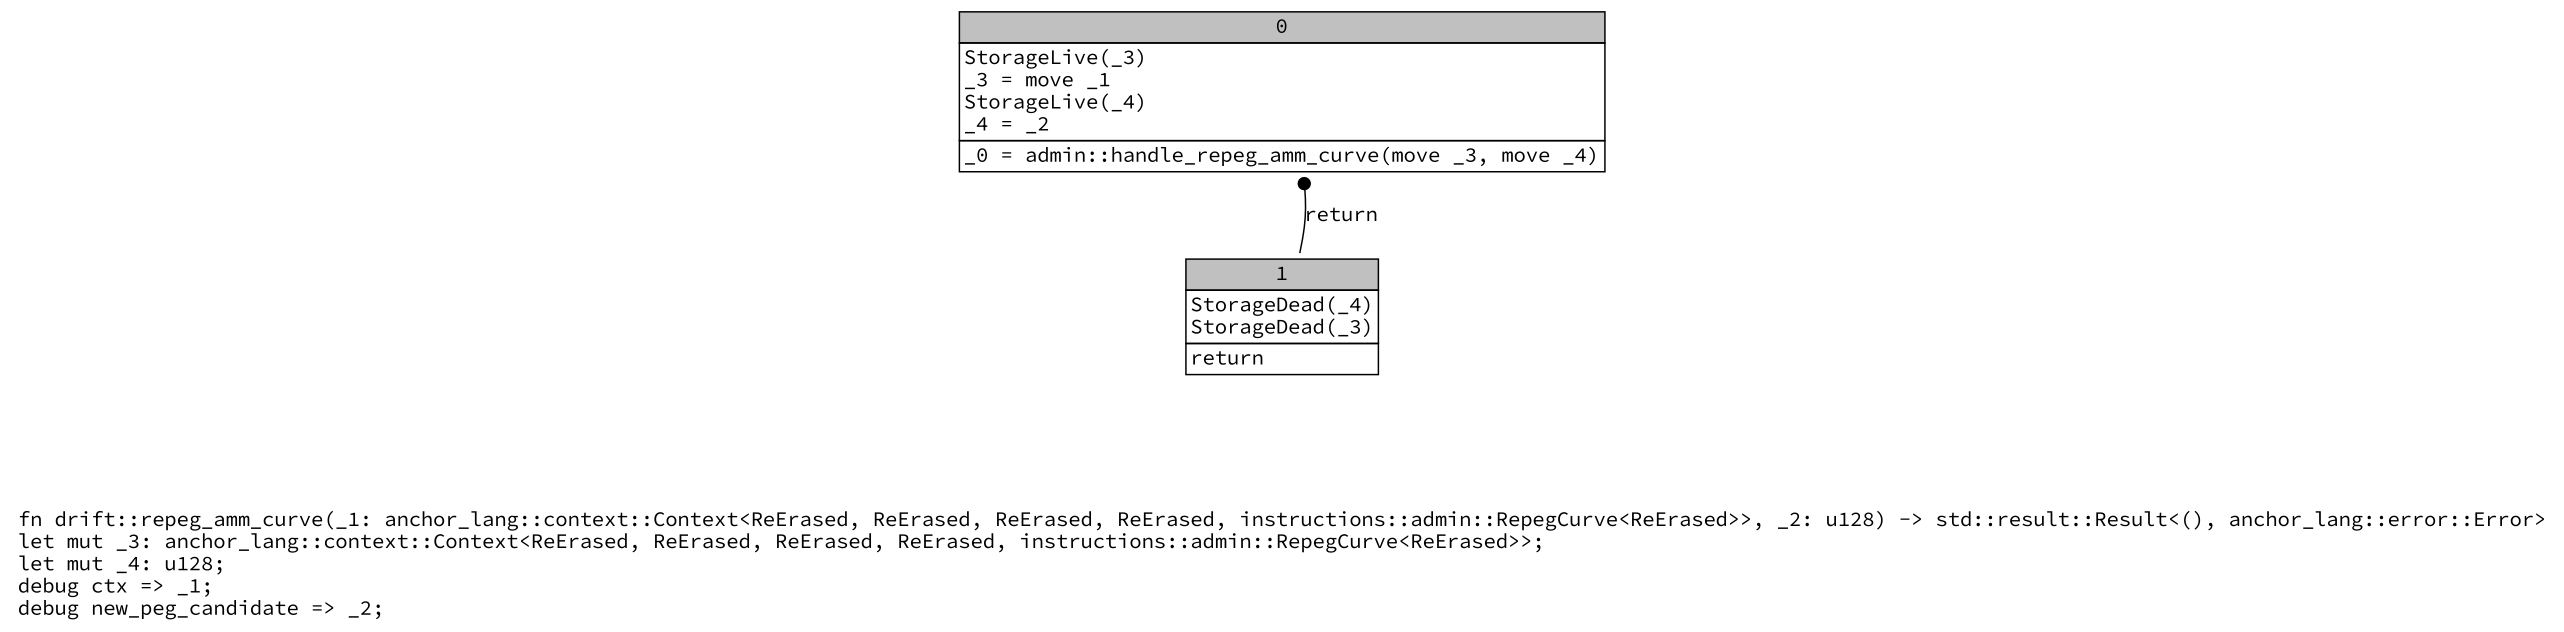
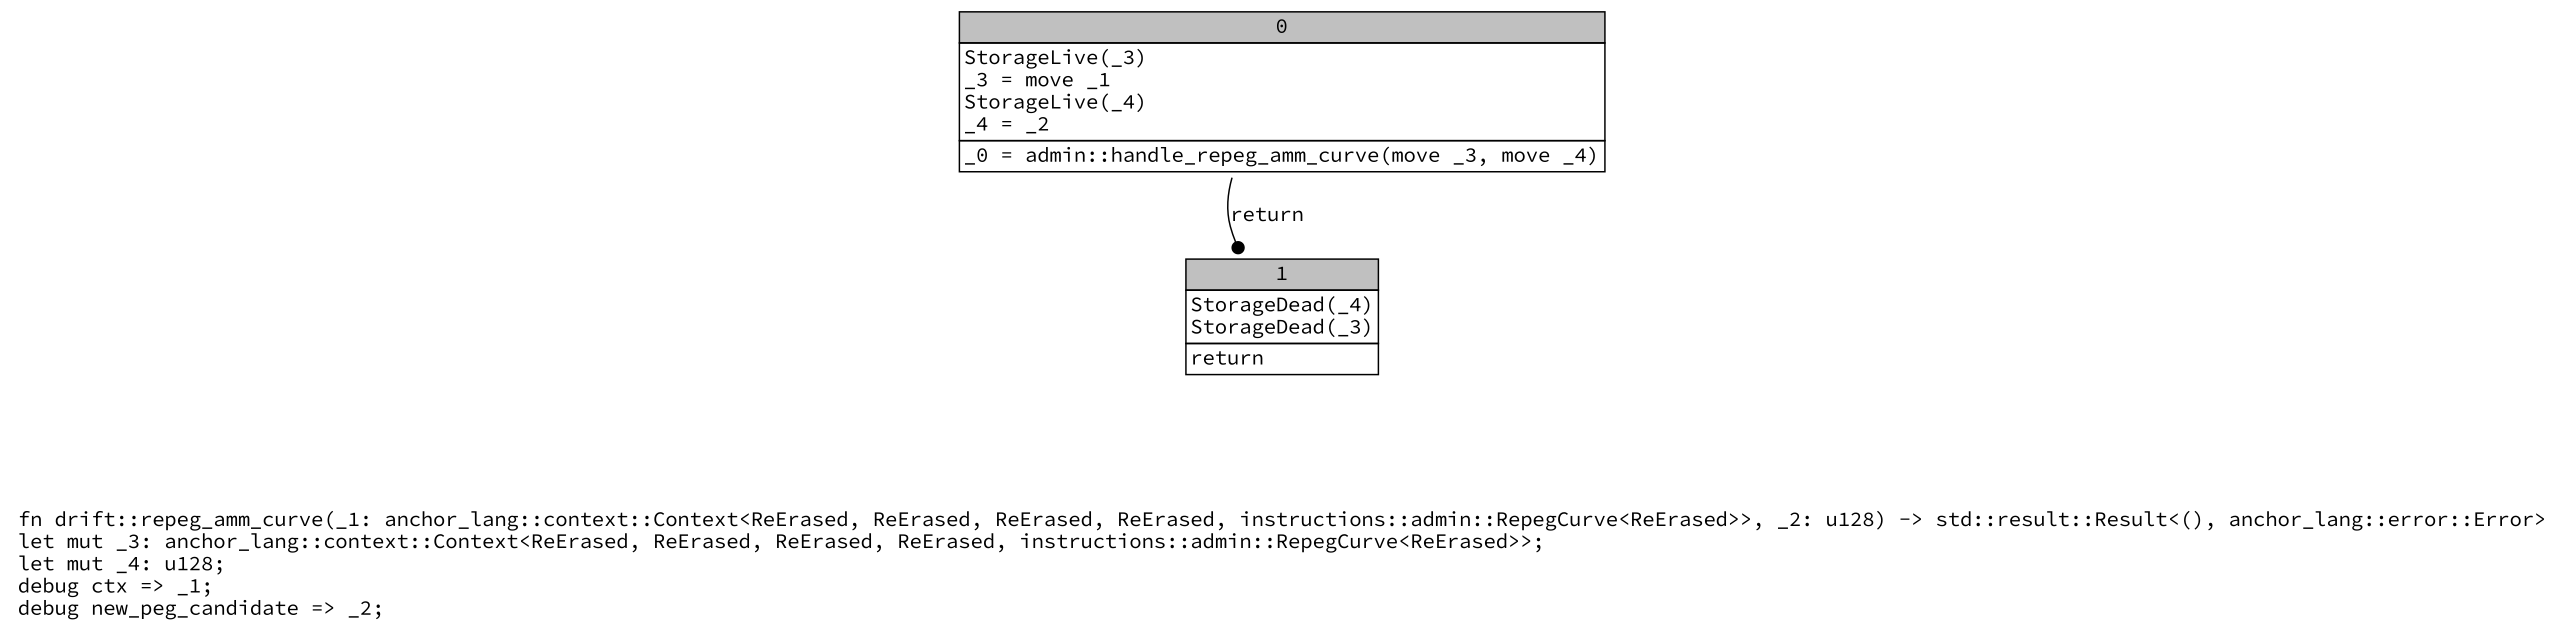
edge "1" -> "0": reversed
